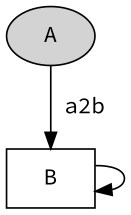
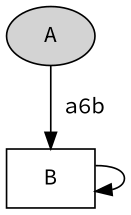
edge "A" -> "B": label " a2b " -> " a6b "
